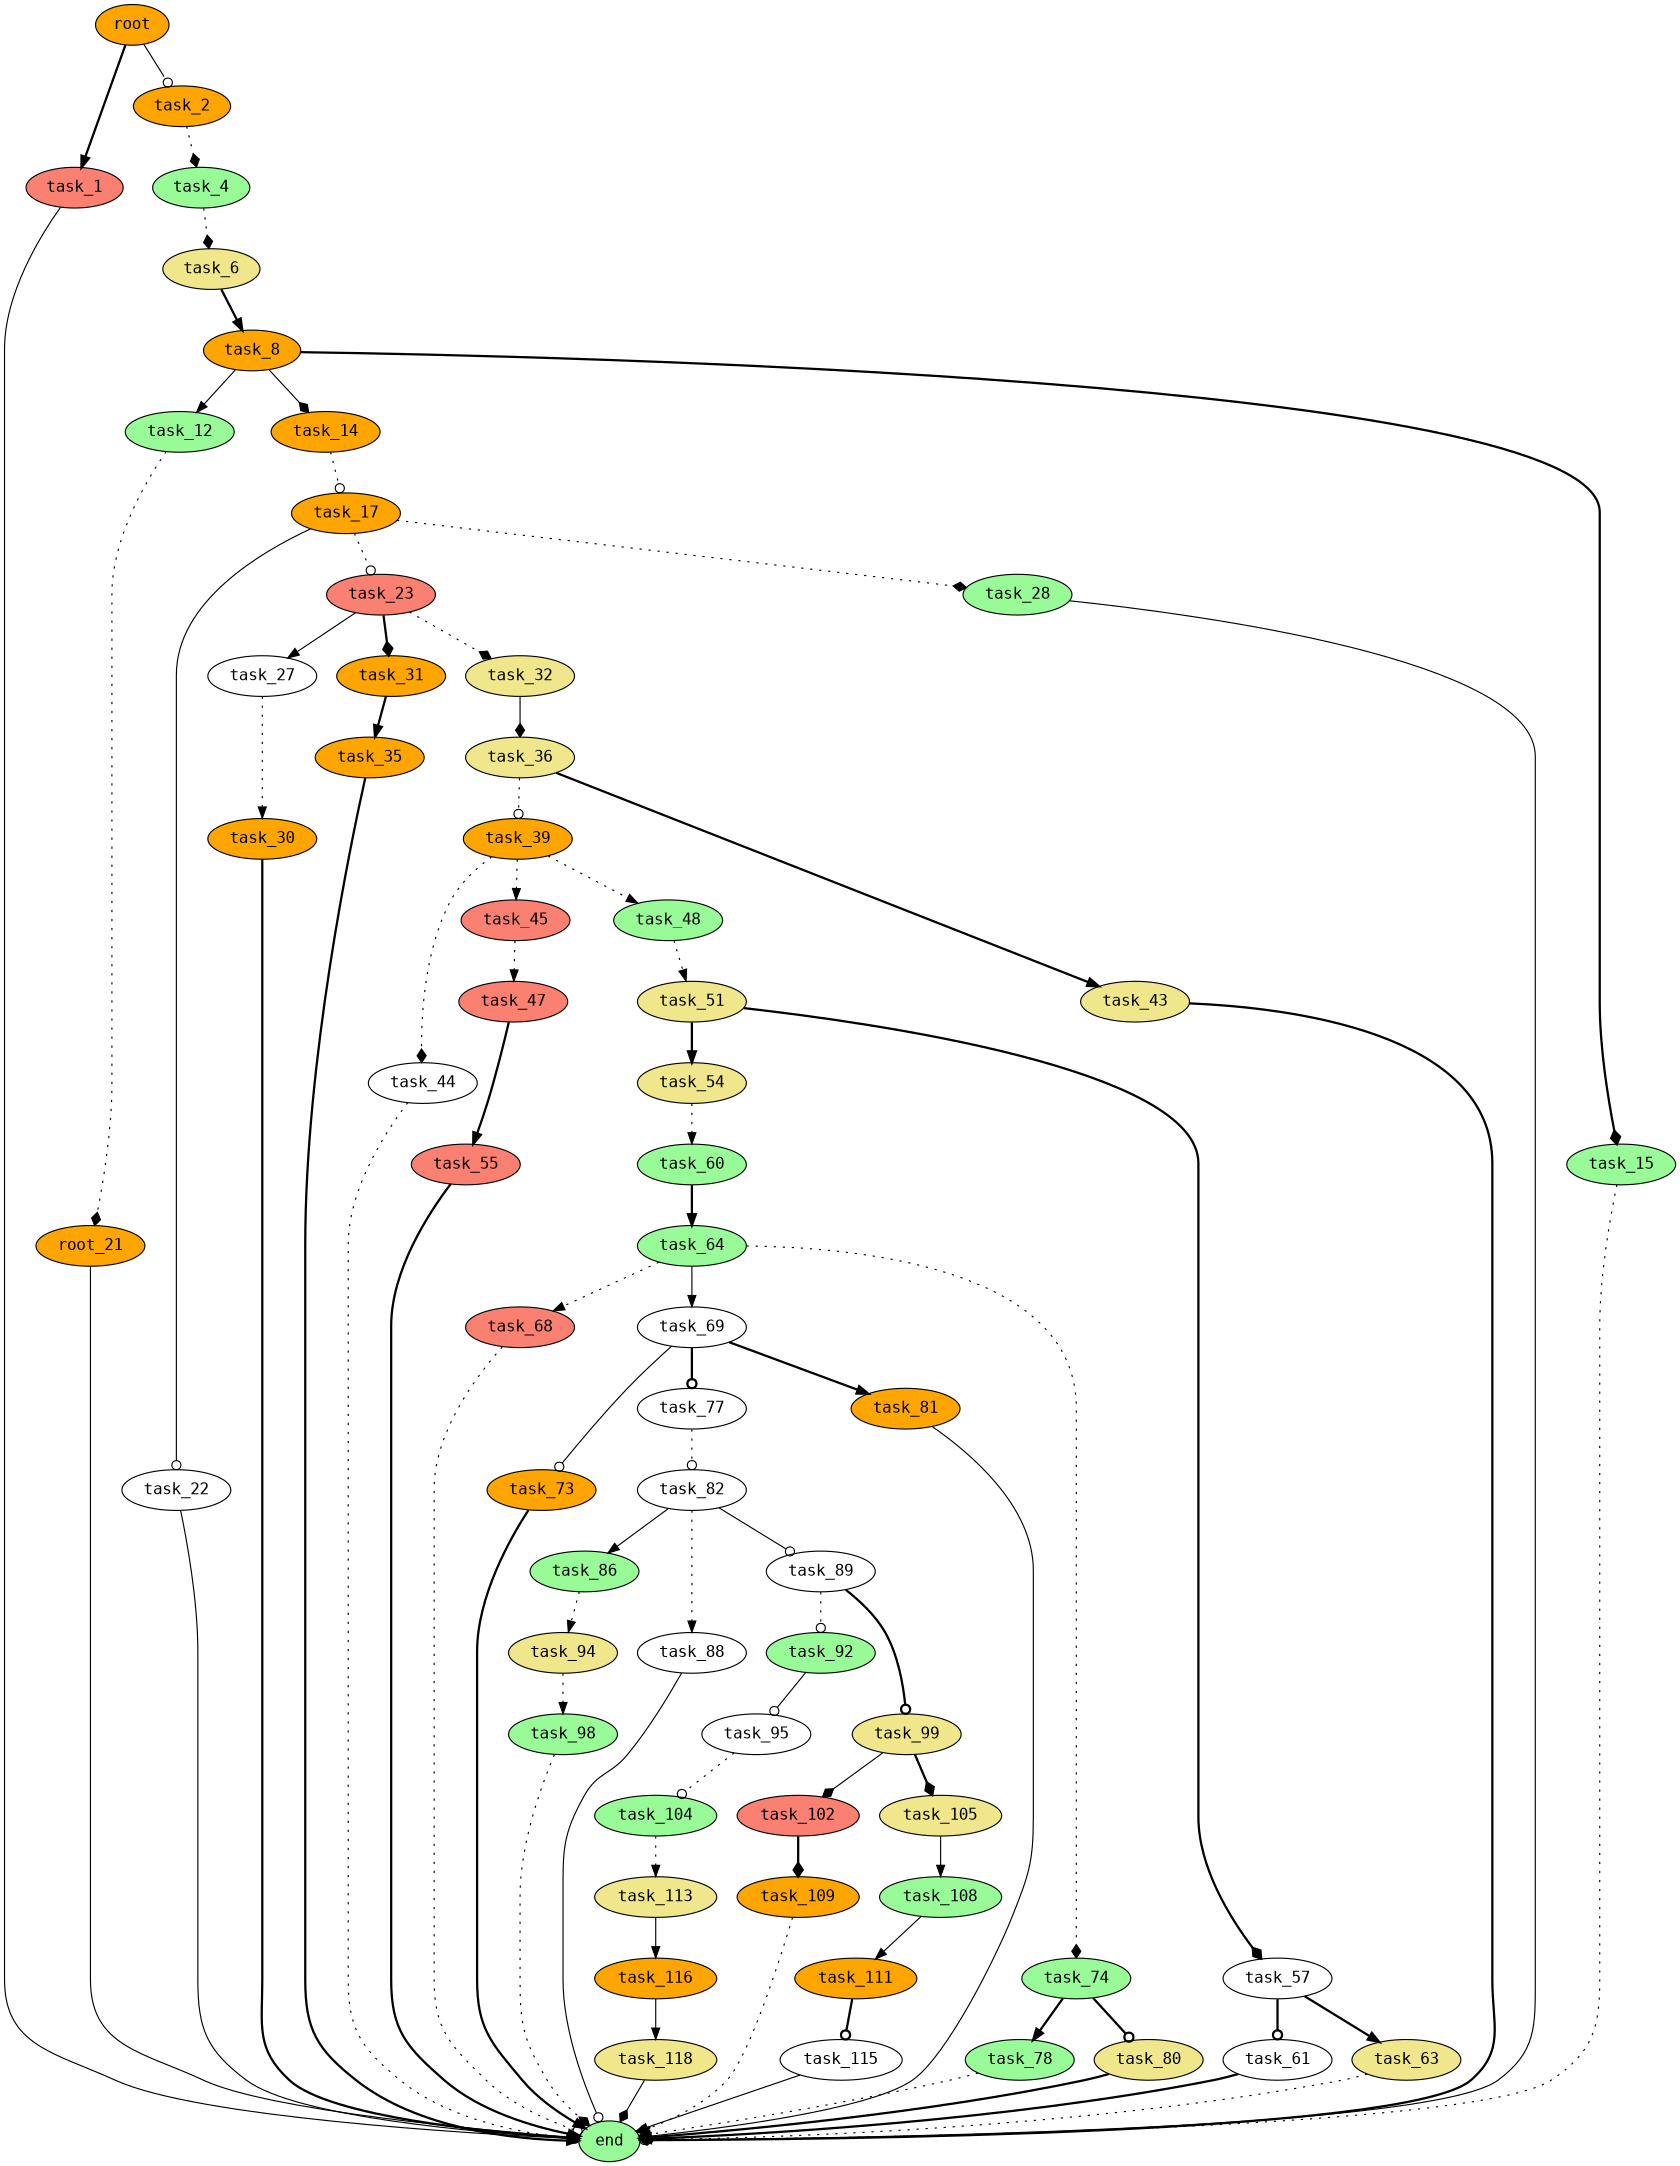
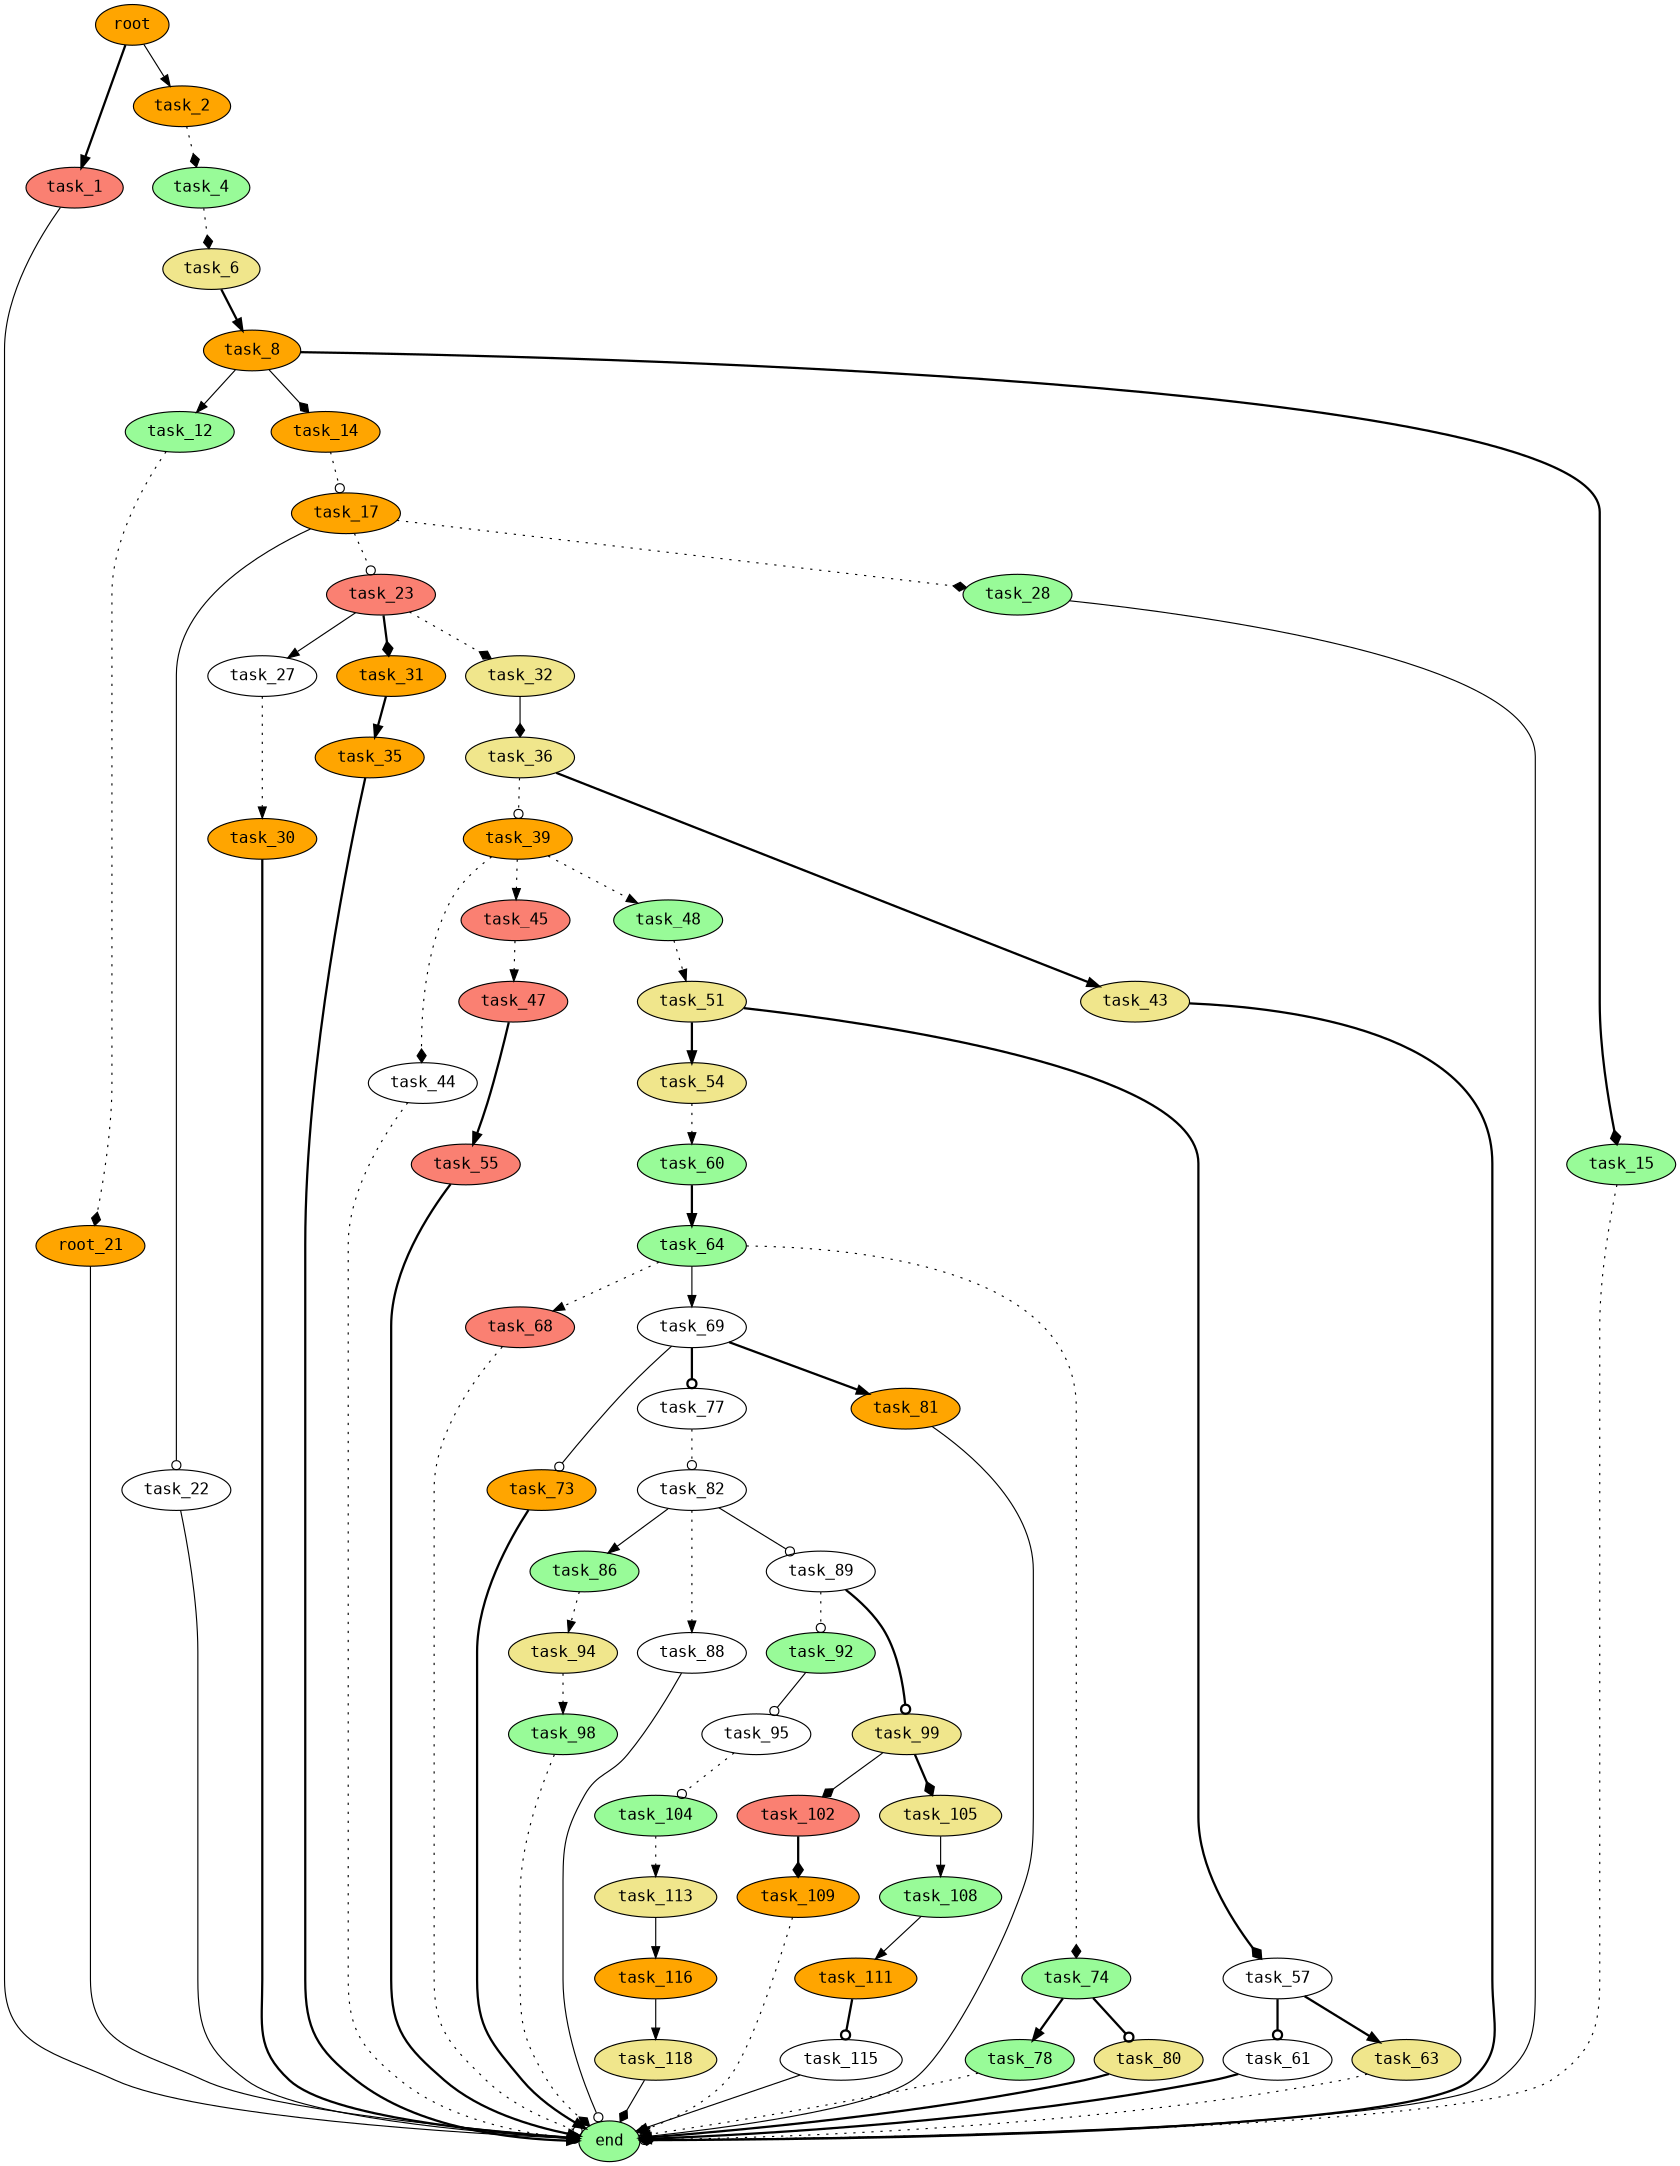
edge "root" -> "task_2": arrowhead odot -> normal
